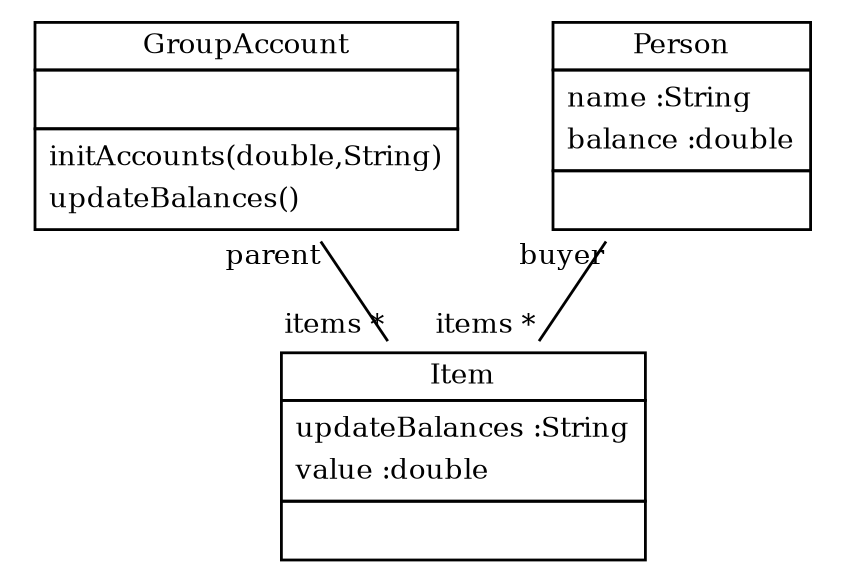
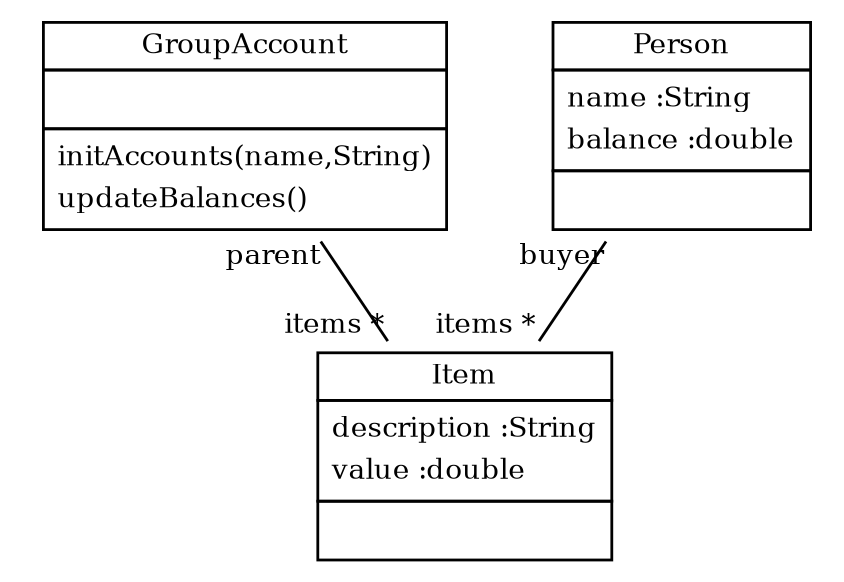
node "GroupAccount": text "initAccounts(double,String)" -> "initAccounts(name,String)"
node "Item": text "updateBalances :String" -> "description :String"
